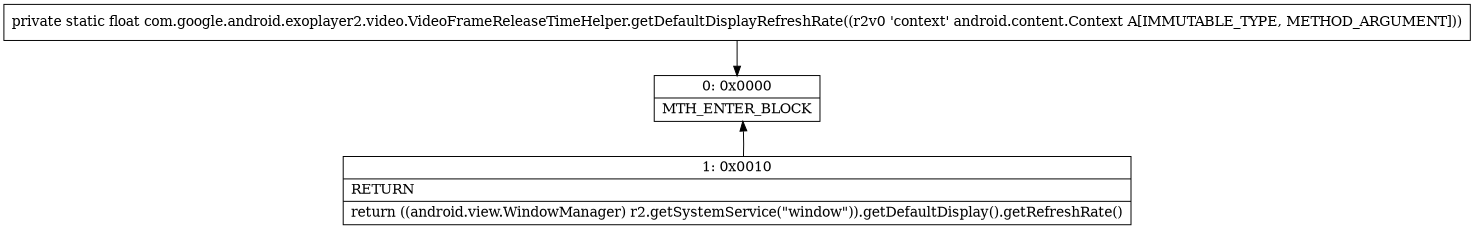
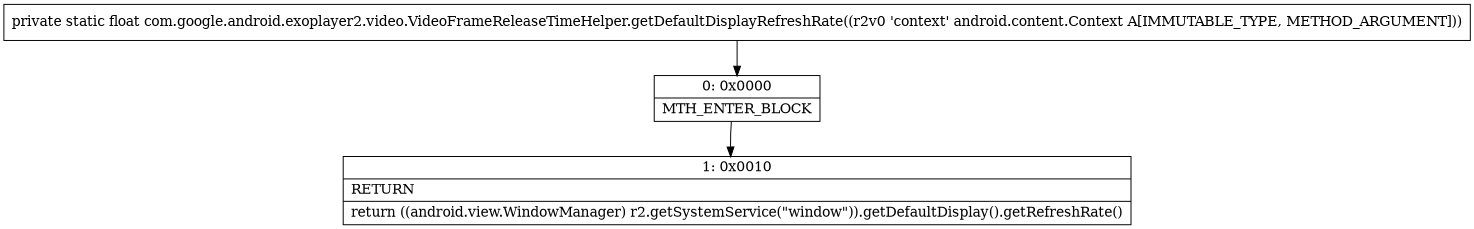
edge "1: 0x0010" -> "0: 0x0000": reversed
